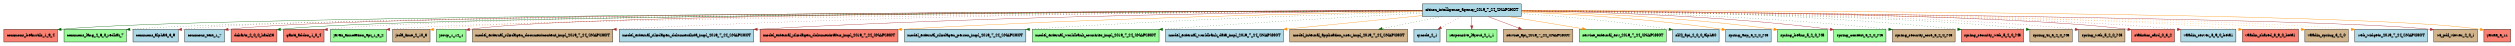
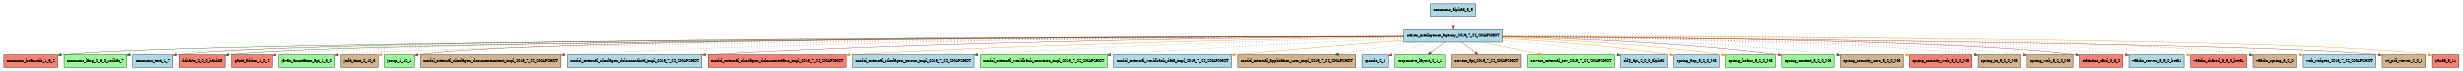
edge "citizen_intelligence_agency_2019_7_24_SNAPSHOT" -> "commons_alpha3_3_9": reversed
edge "citizen_intelligence_agency_2019_7_24_SNAPSHOT" -> "vaadin_spring_3_2_0": color darkorange -> darkgreen
edge "citizen_intelligence_agency_2019_7_24_SNAPSHOT" -> "spring_security_web_5_2_0_M3": color darkgreen -> darkorange
